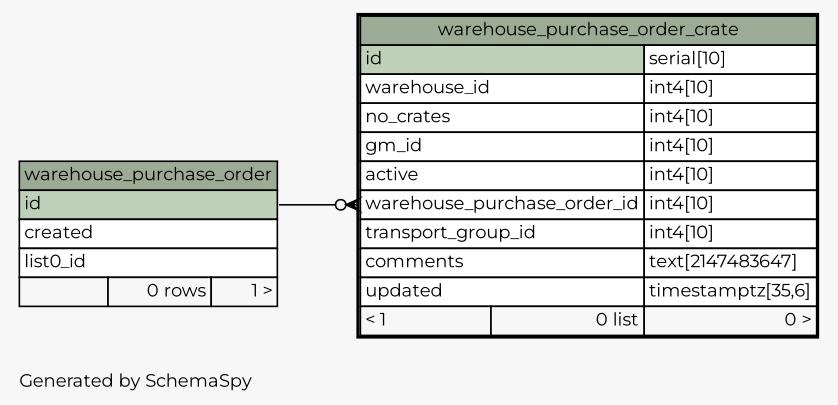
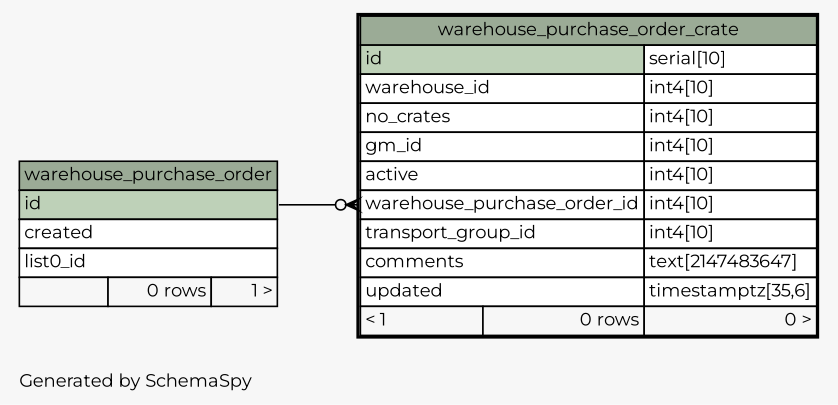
node "warehouse_purchase_order_crate": text "0 list" -> "0 rows"
